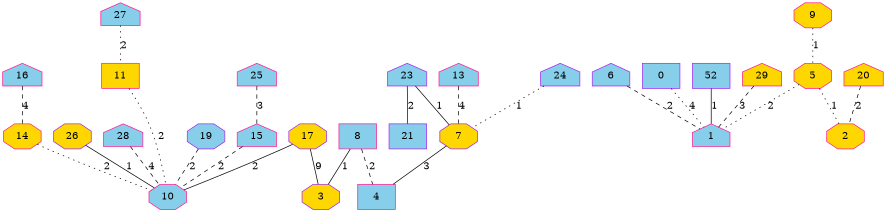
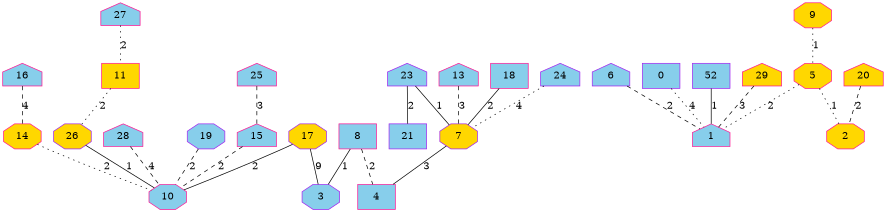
node "18": added
edge "13" -- "7": label "4" -> "3"
edge "24" -- "7": label "1" -> "4"
edge "11" -- "10": now "11" -- "26"
node "3": fillcolor gold -> skyblue
